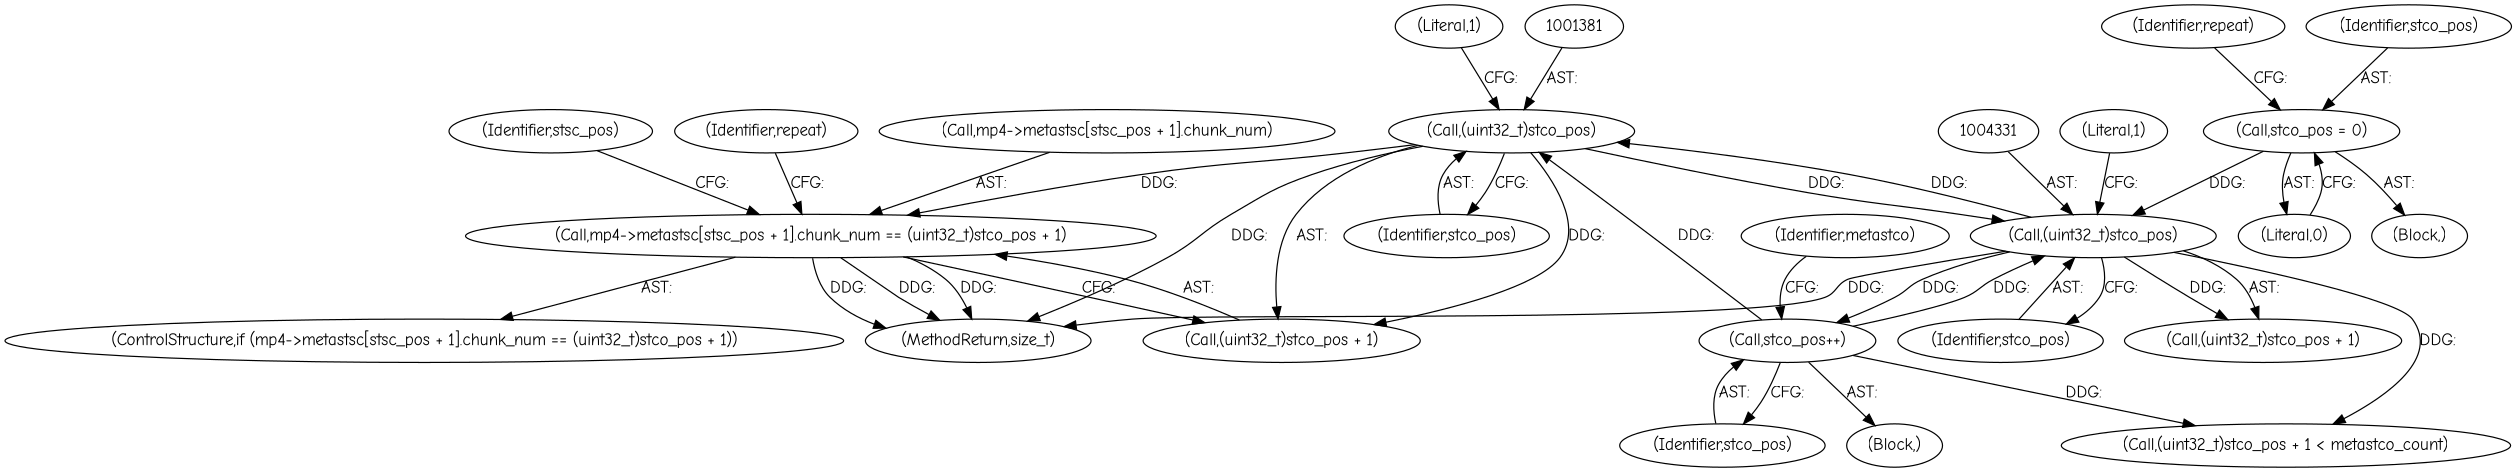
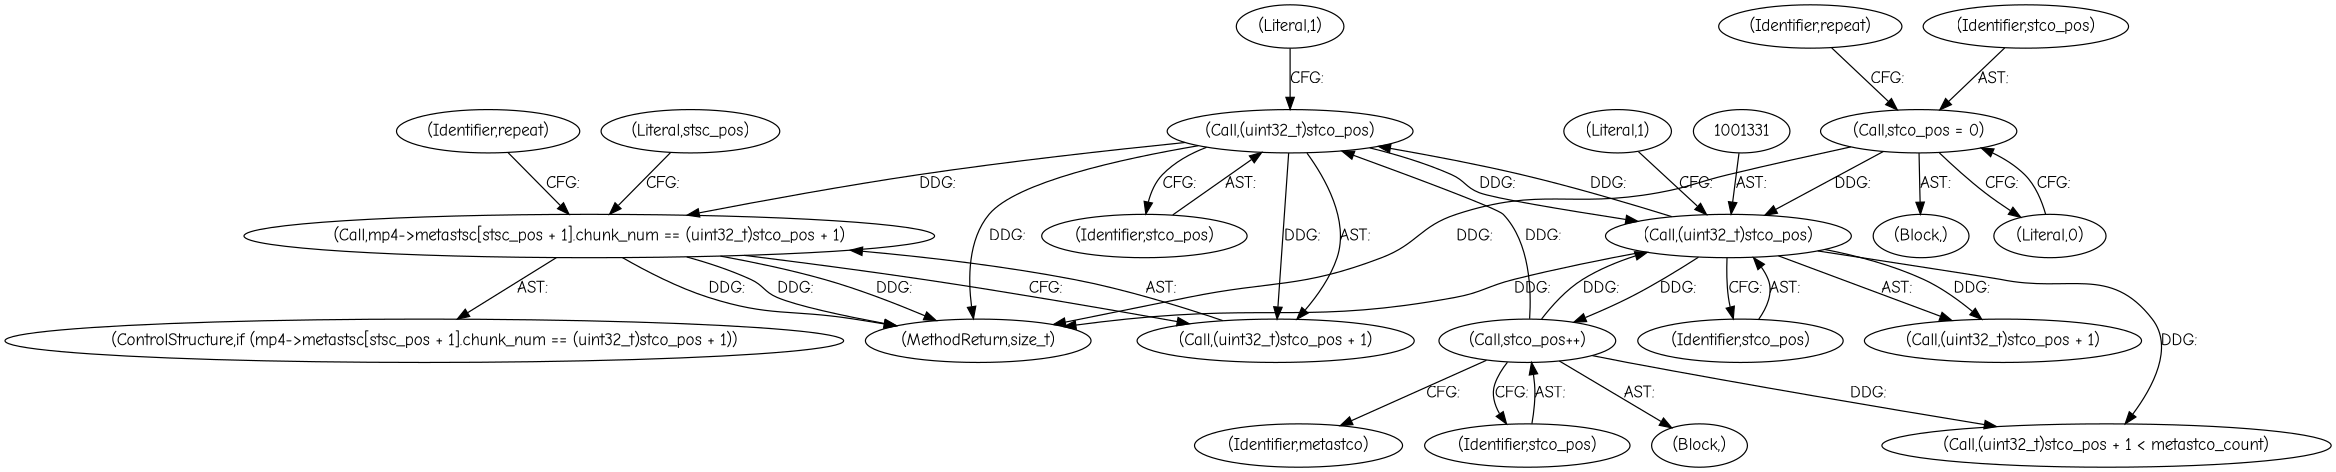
node "1001381": removed
node "(Identifier,stsc_pos)": label "(Identifier,stsc_pos)" -> "(Literal,stsc_pos)"
node "(Call,mp4->metastsc[stsc_pos + 1].chunk_num)": removed
node "1004331": label "1004331" -> "1001331"
edge "(Call,stco_pos = 0)" -> "(Literal,0)": label "AST: " -> "CFG: "
edge "(Call,stco_pos = 0)" -> "(MethodReturn,size_t)": added, label "DDG:"
edge "(Identifier,metastco)" -> "(Call,stco_pos++)": reversed
